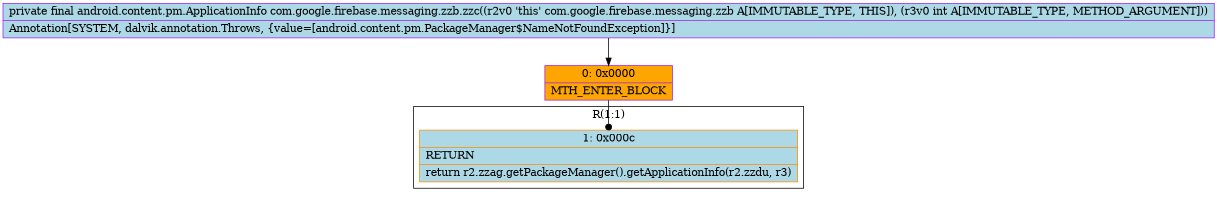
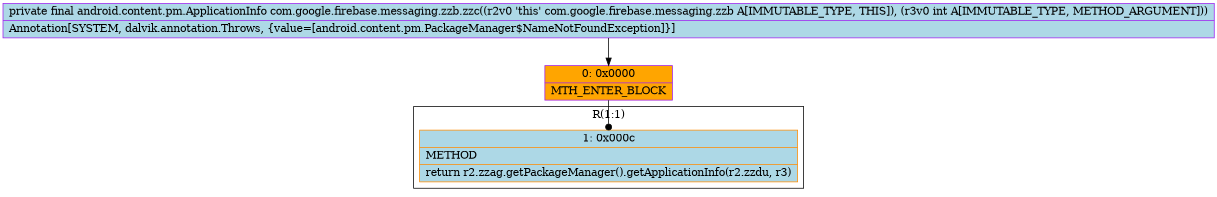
node "1: 0x000c": text "RETURN" -> "METHOD"
